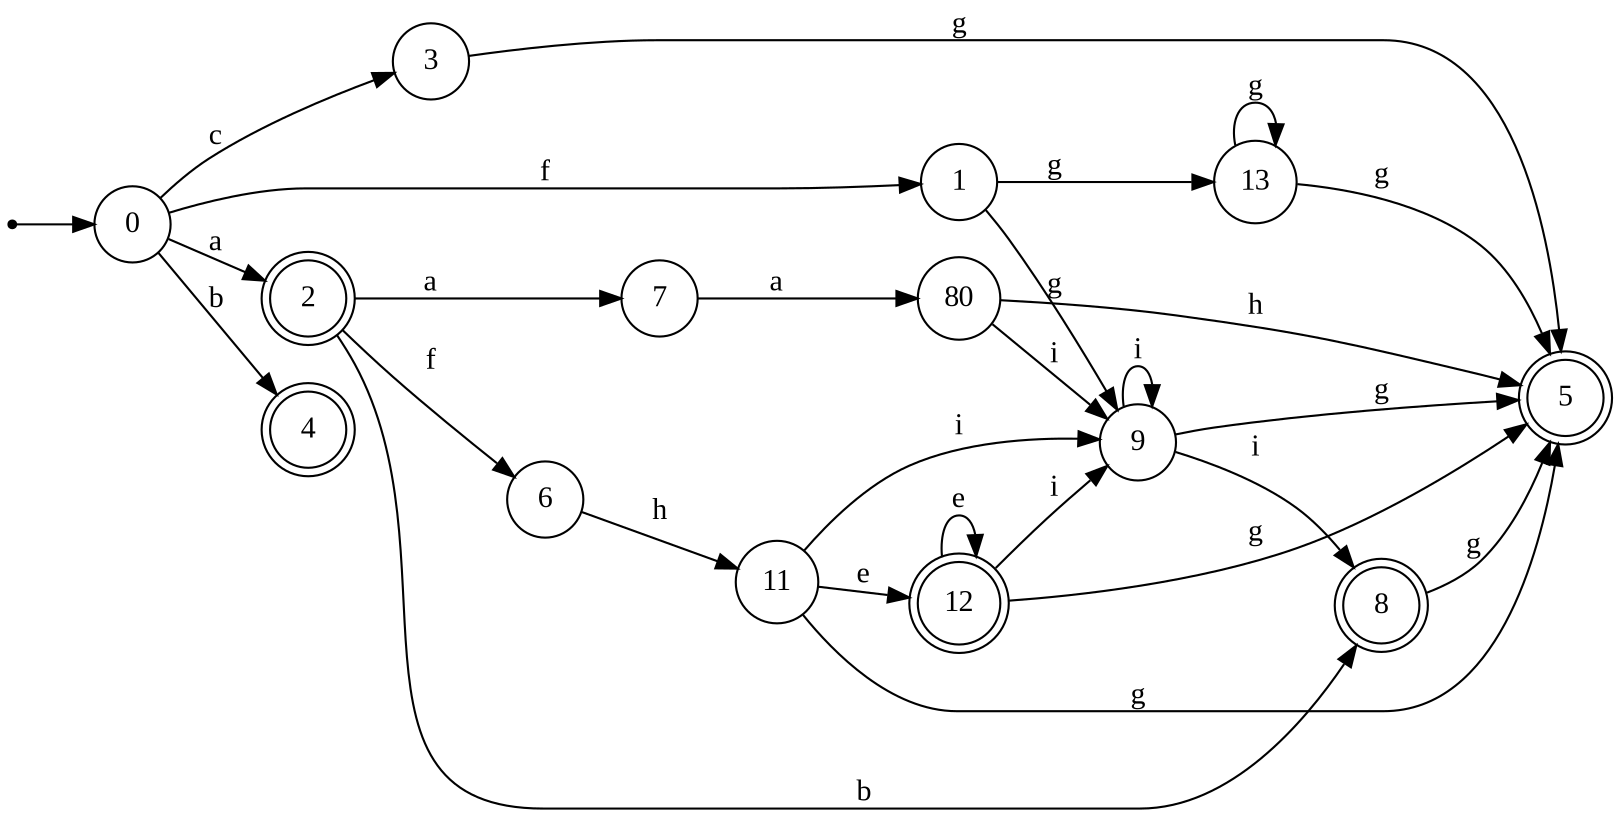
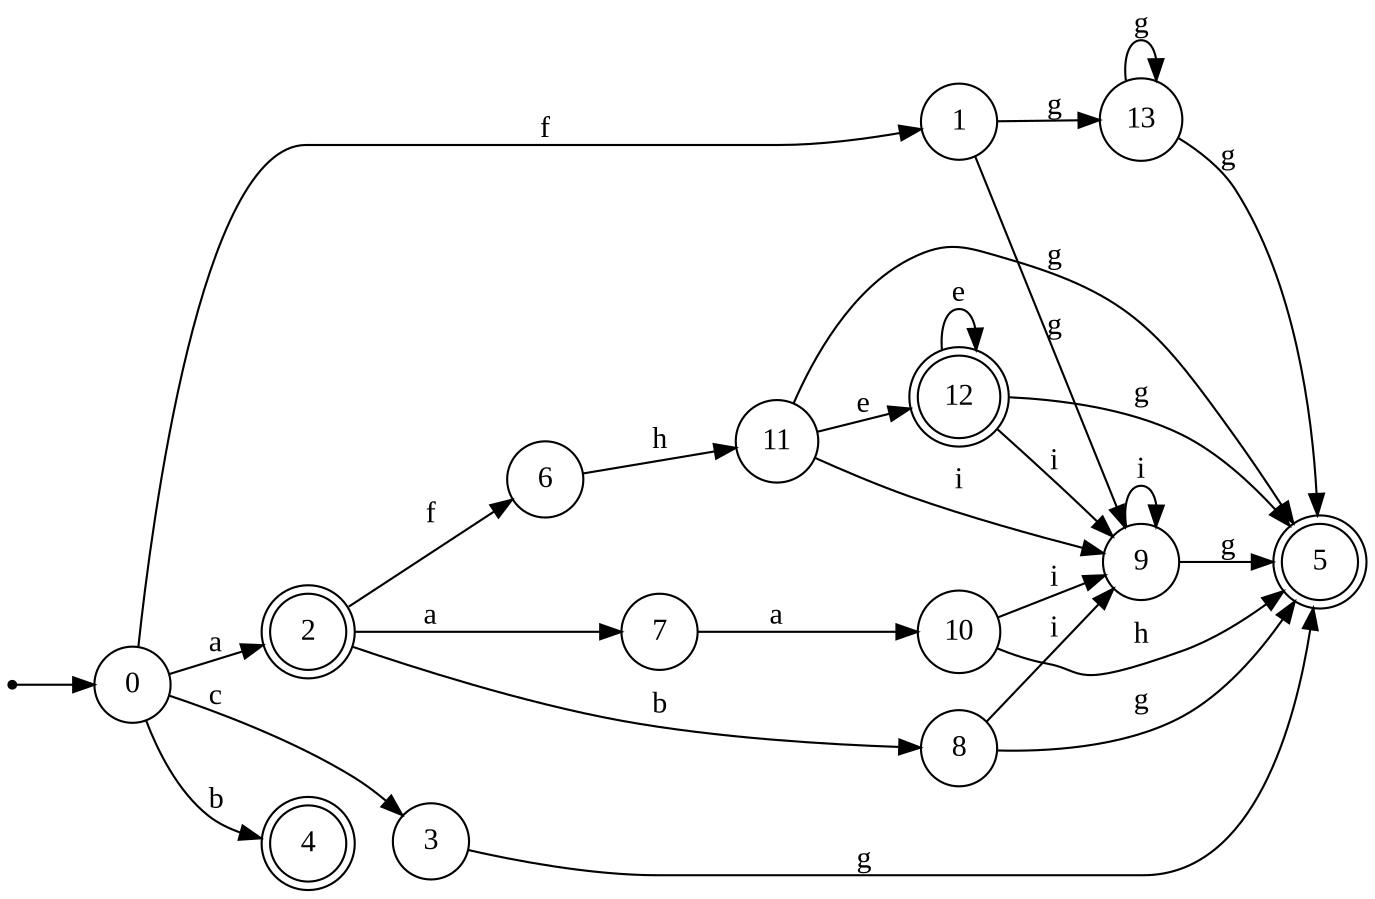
node "80": label "80" -> "10"
edge "9" -> "8": reversed
node "8": shape doublecircle -> circle
